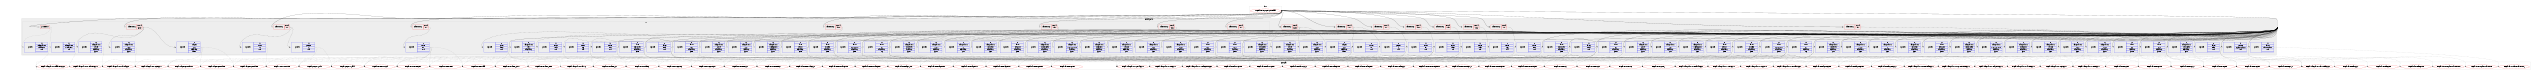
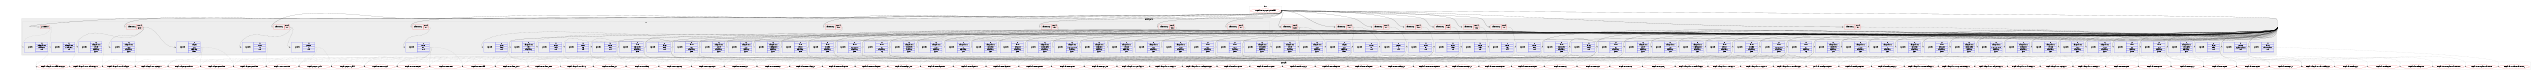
node "portage://dev-qt/qtgui-5.14.1-r3": added
node "portage://dev-qt/qtwidgets-5.14.1": label "portage://dev-qt/qtwidgets-5.14.1" -> "portage://sci-qt/qtwidgets-5.14.1"
node "portage://dev-qt/qtserialport-5.12.3": label "portage://dev-qt/qtserialport-5.12.3" -> "karchive://dev-qt/qtserialport-5.12.3"
node "portage://dev-qt/qtsql-5.13.2": label "portage://dev-qt/qtsql-5.13.2" -> "portage://qtgui-qt/qtsql-5.13.2"
